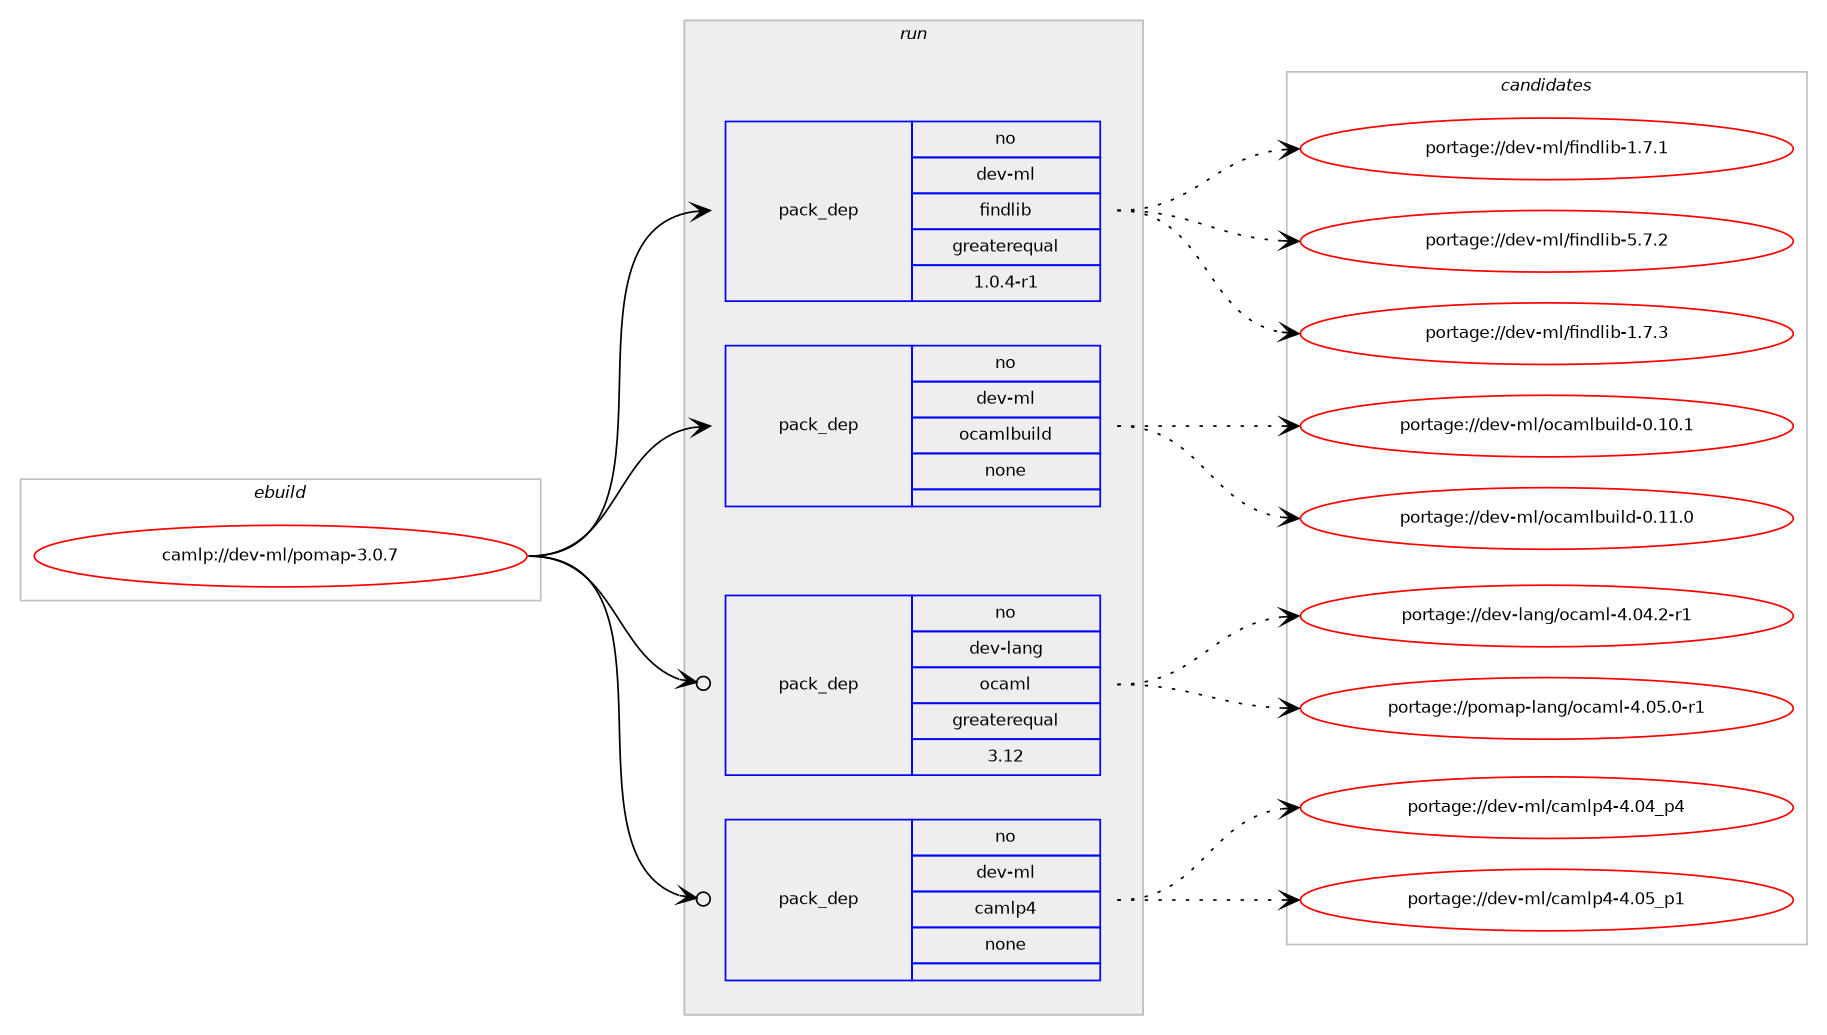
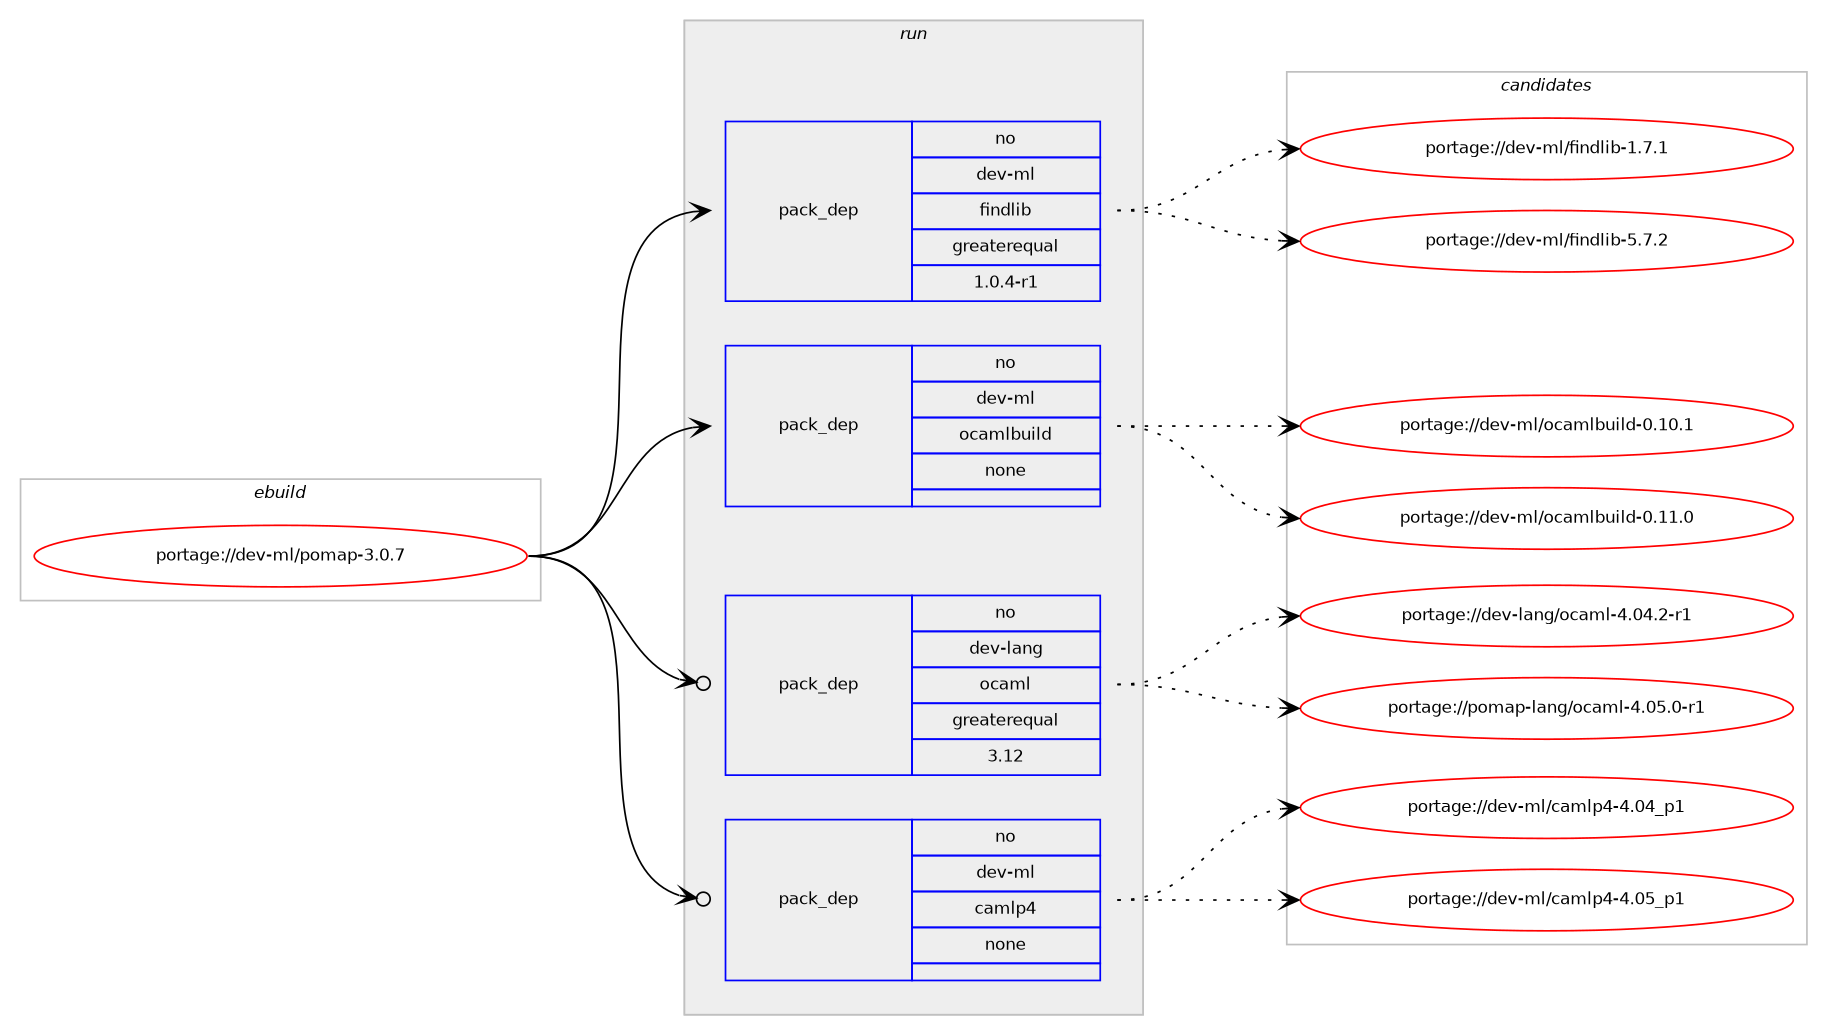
node "portage://dev-ml/findlib-1.7.3": removed
node "camlp://dev-ml/pomap-3.0.7": label "camlp://dev-ml/pomap-3.0.7" -> "portage://dev-ml/pomap-3.0.7"
node "portage://dev-ml/camlp4-4.04_p4": label "portage://dev-ml/camlp4-4.04_p4" -> "portage://dev-ml/camlp4-4.04_p1"
